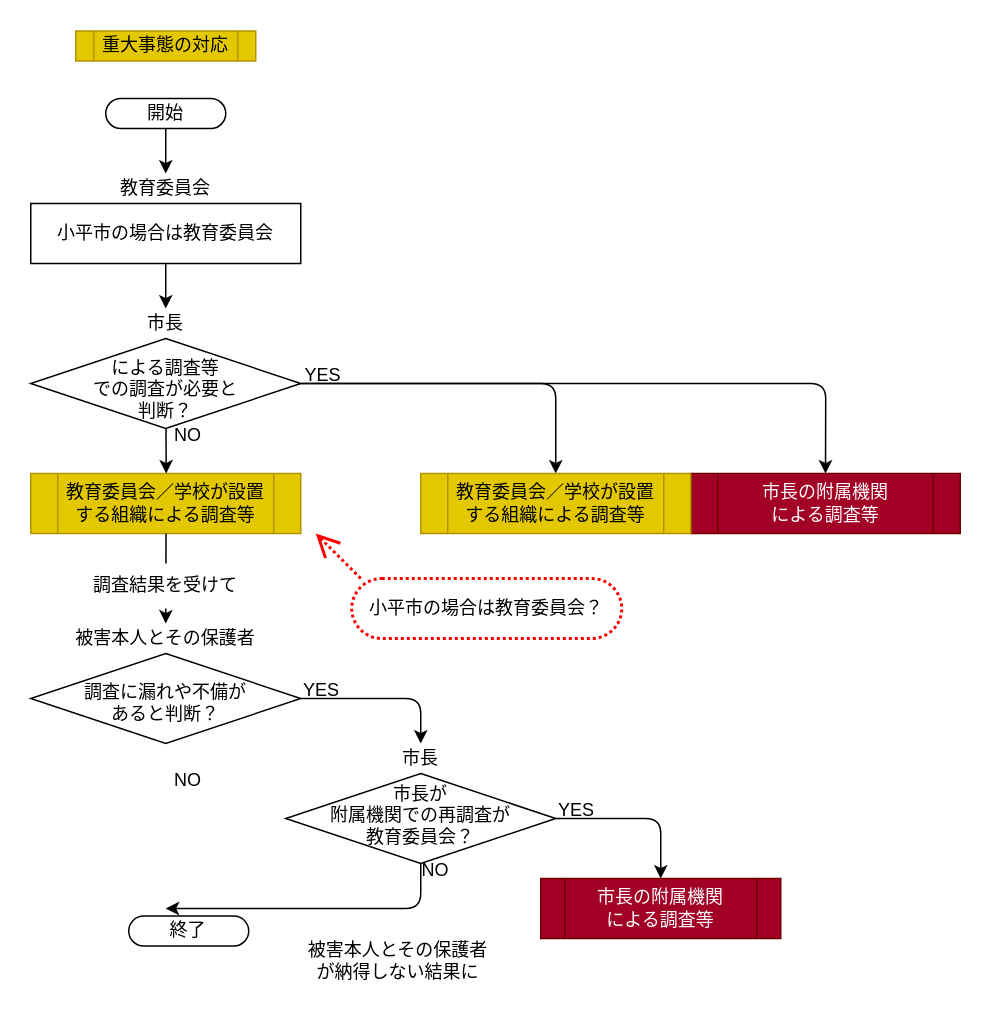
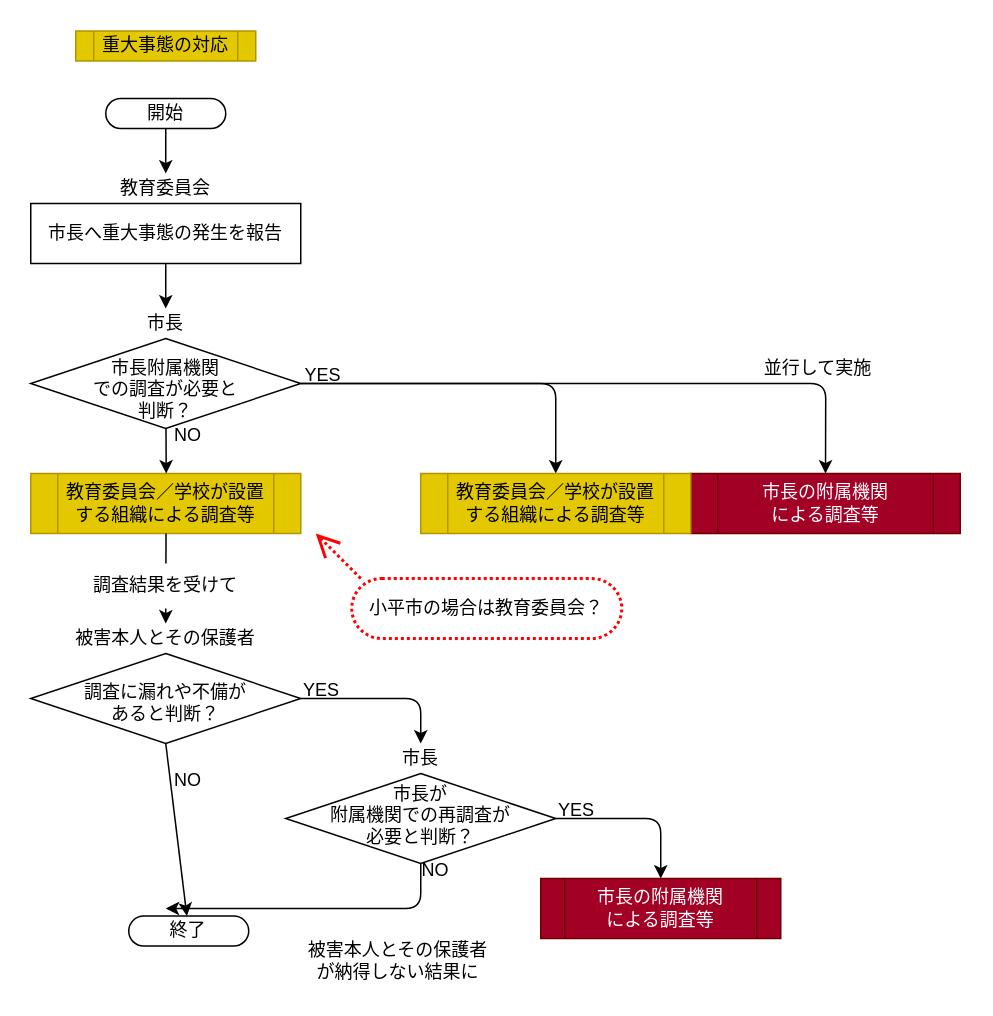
node "小平市の場合は教育委員会": label "小平市の場合は教育委員会" -> "市長へ重大事態の発生を報告"
node "並行して実施": added
node "による調査等 での調査が必要と 判断？": label "による調査等 での調査が必要と 判断？" -> "市長附属機関 での調査が必要と 判断？"
node "市長が 附属機関での再調査が 教育委員会？": label "市長が 附属機関での再調査が 教育委員会？" -> "市長が 附属機関での再調査が 必要と判断？"
edge "調査に漏れや不備が あると判断？" -> "終了": added
